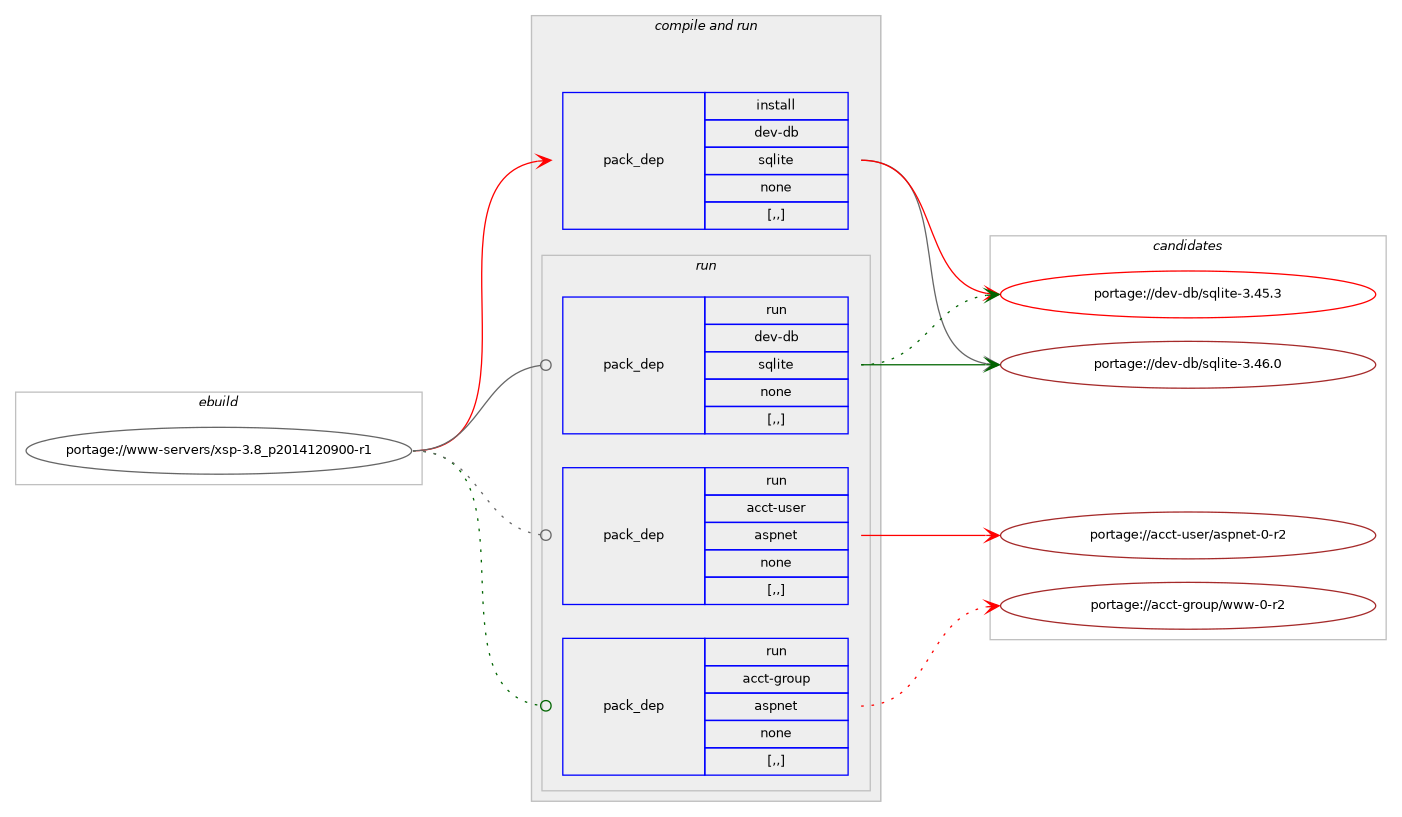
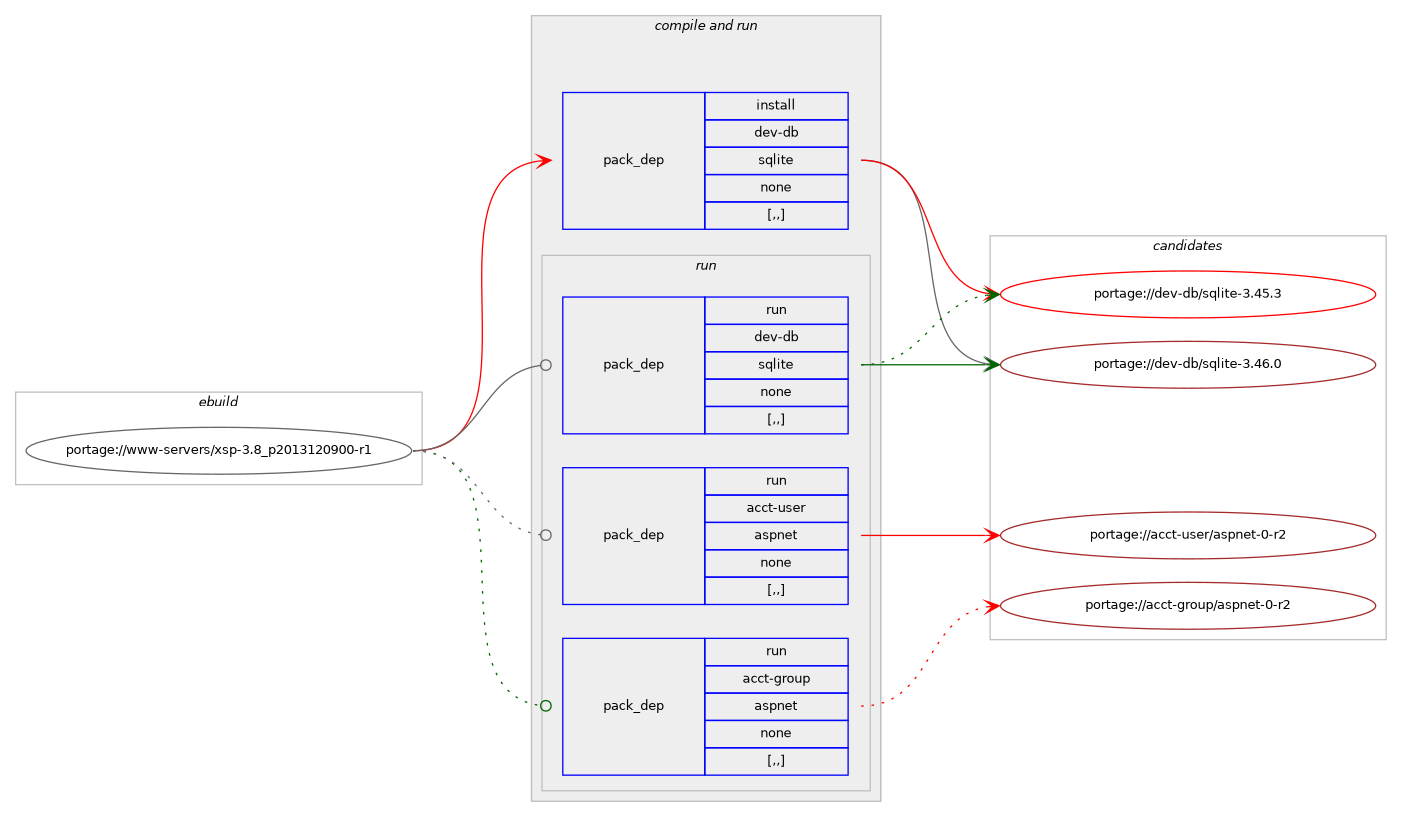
node "portage://www-servers/xsp-3.8_p2014120900-r1": label "portage://www-servers/xsp-3.8_p2014120900-r1" -> "portage://www-servers/xsp-3.8_p2013120900-r1"
node "portage://acct-group/www-0-r2": label "portage://acct-group/www-0-r2" -> "portage://acct-group/aspnet-0-r2"
